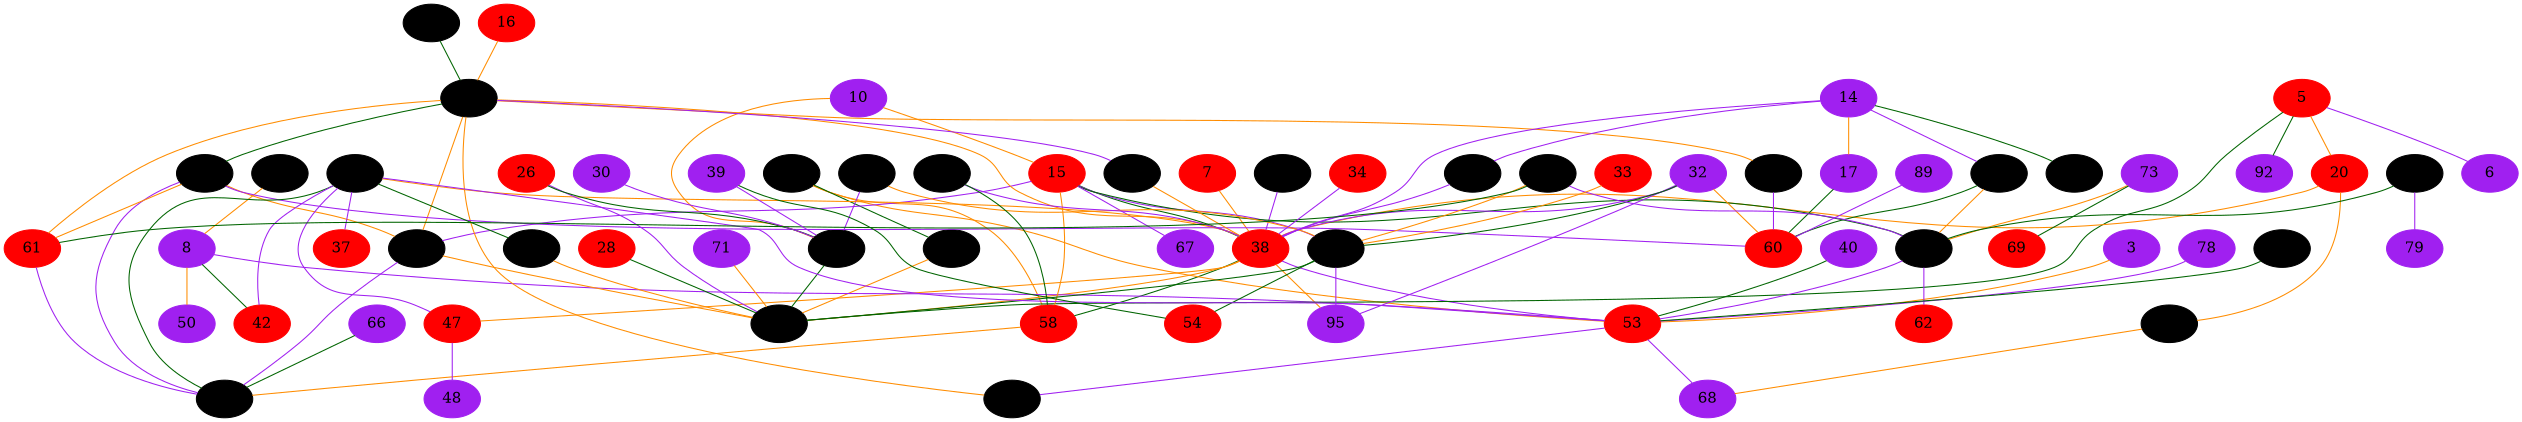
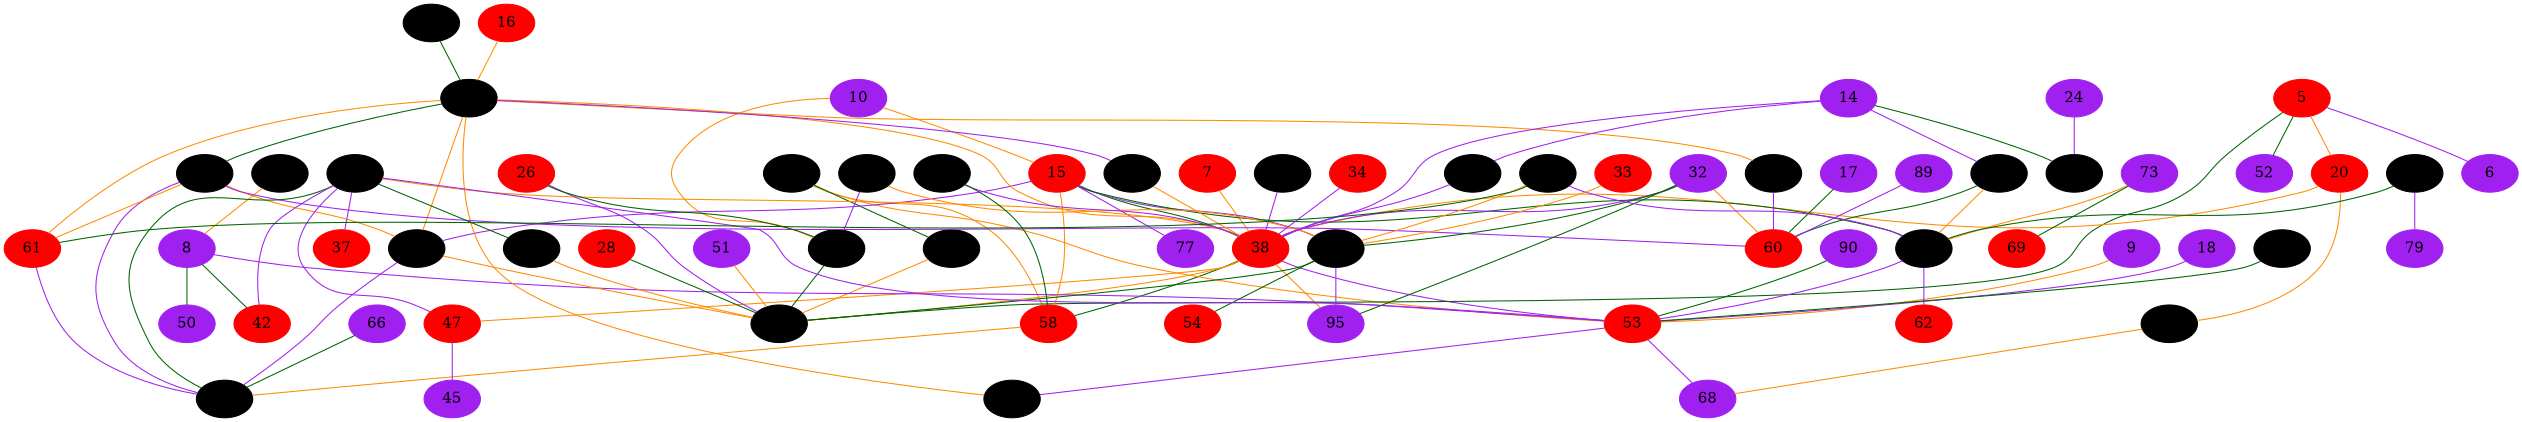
node "24": added
edge "14" -- "17": removed
node "30": removed
node "39": removed
node "92": label "92" -> "52"
node "71": label "71" -> "51"
node "67": label "67" -> "77"
node "40": label "40" -> "90"
node "3": label "3" -> "9"
node "78": label "78" -> "18"
edge "32" -- "95": color purple -> darkgreen
edge "8" -- "50": color darkorange -> darkgreen
node "48": label "48" -> "45"
